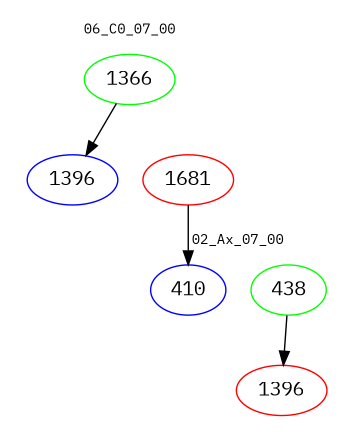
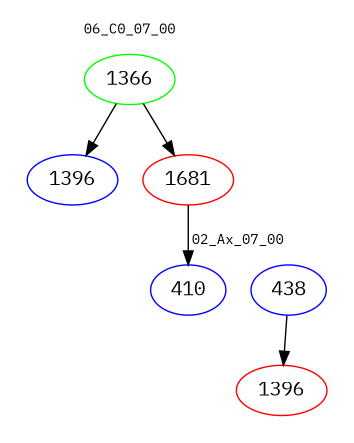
edge "1366" -> "1681": added
node "438": color green -> blue
